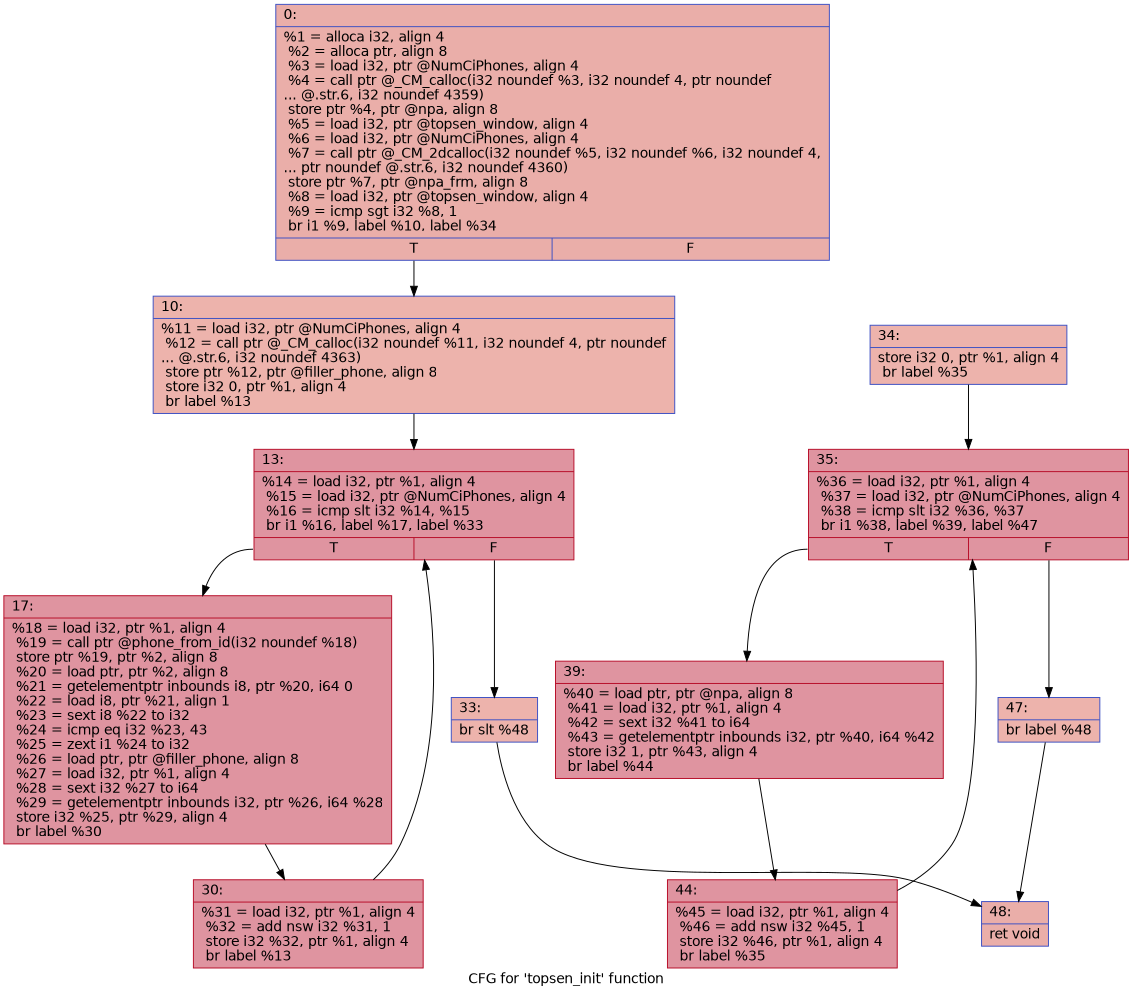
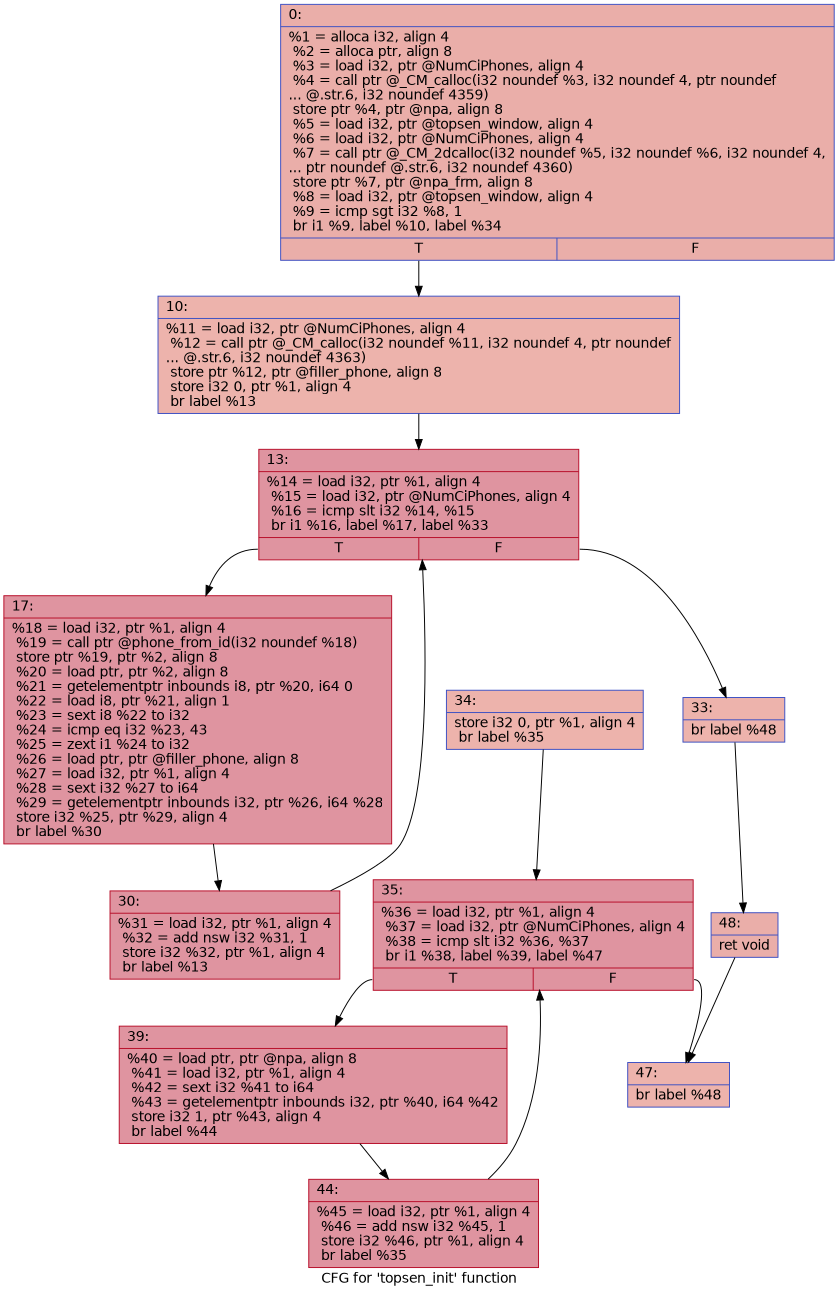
node "33:": text "br slt %48" -> "br label %48"
edge "47:" -> "48:": reversed
